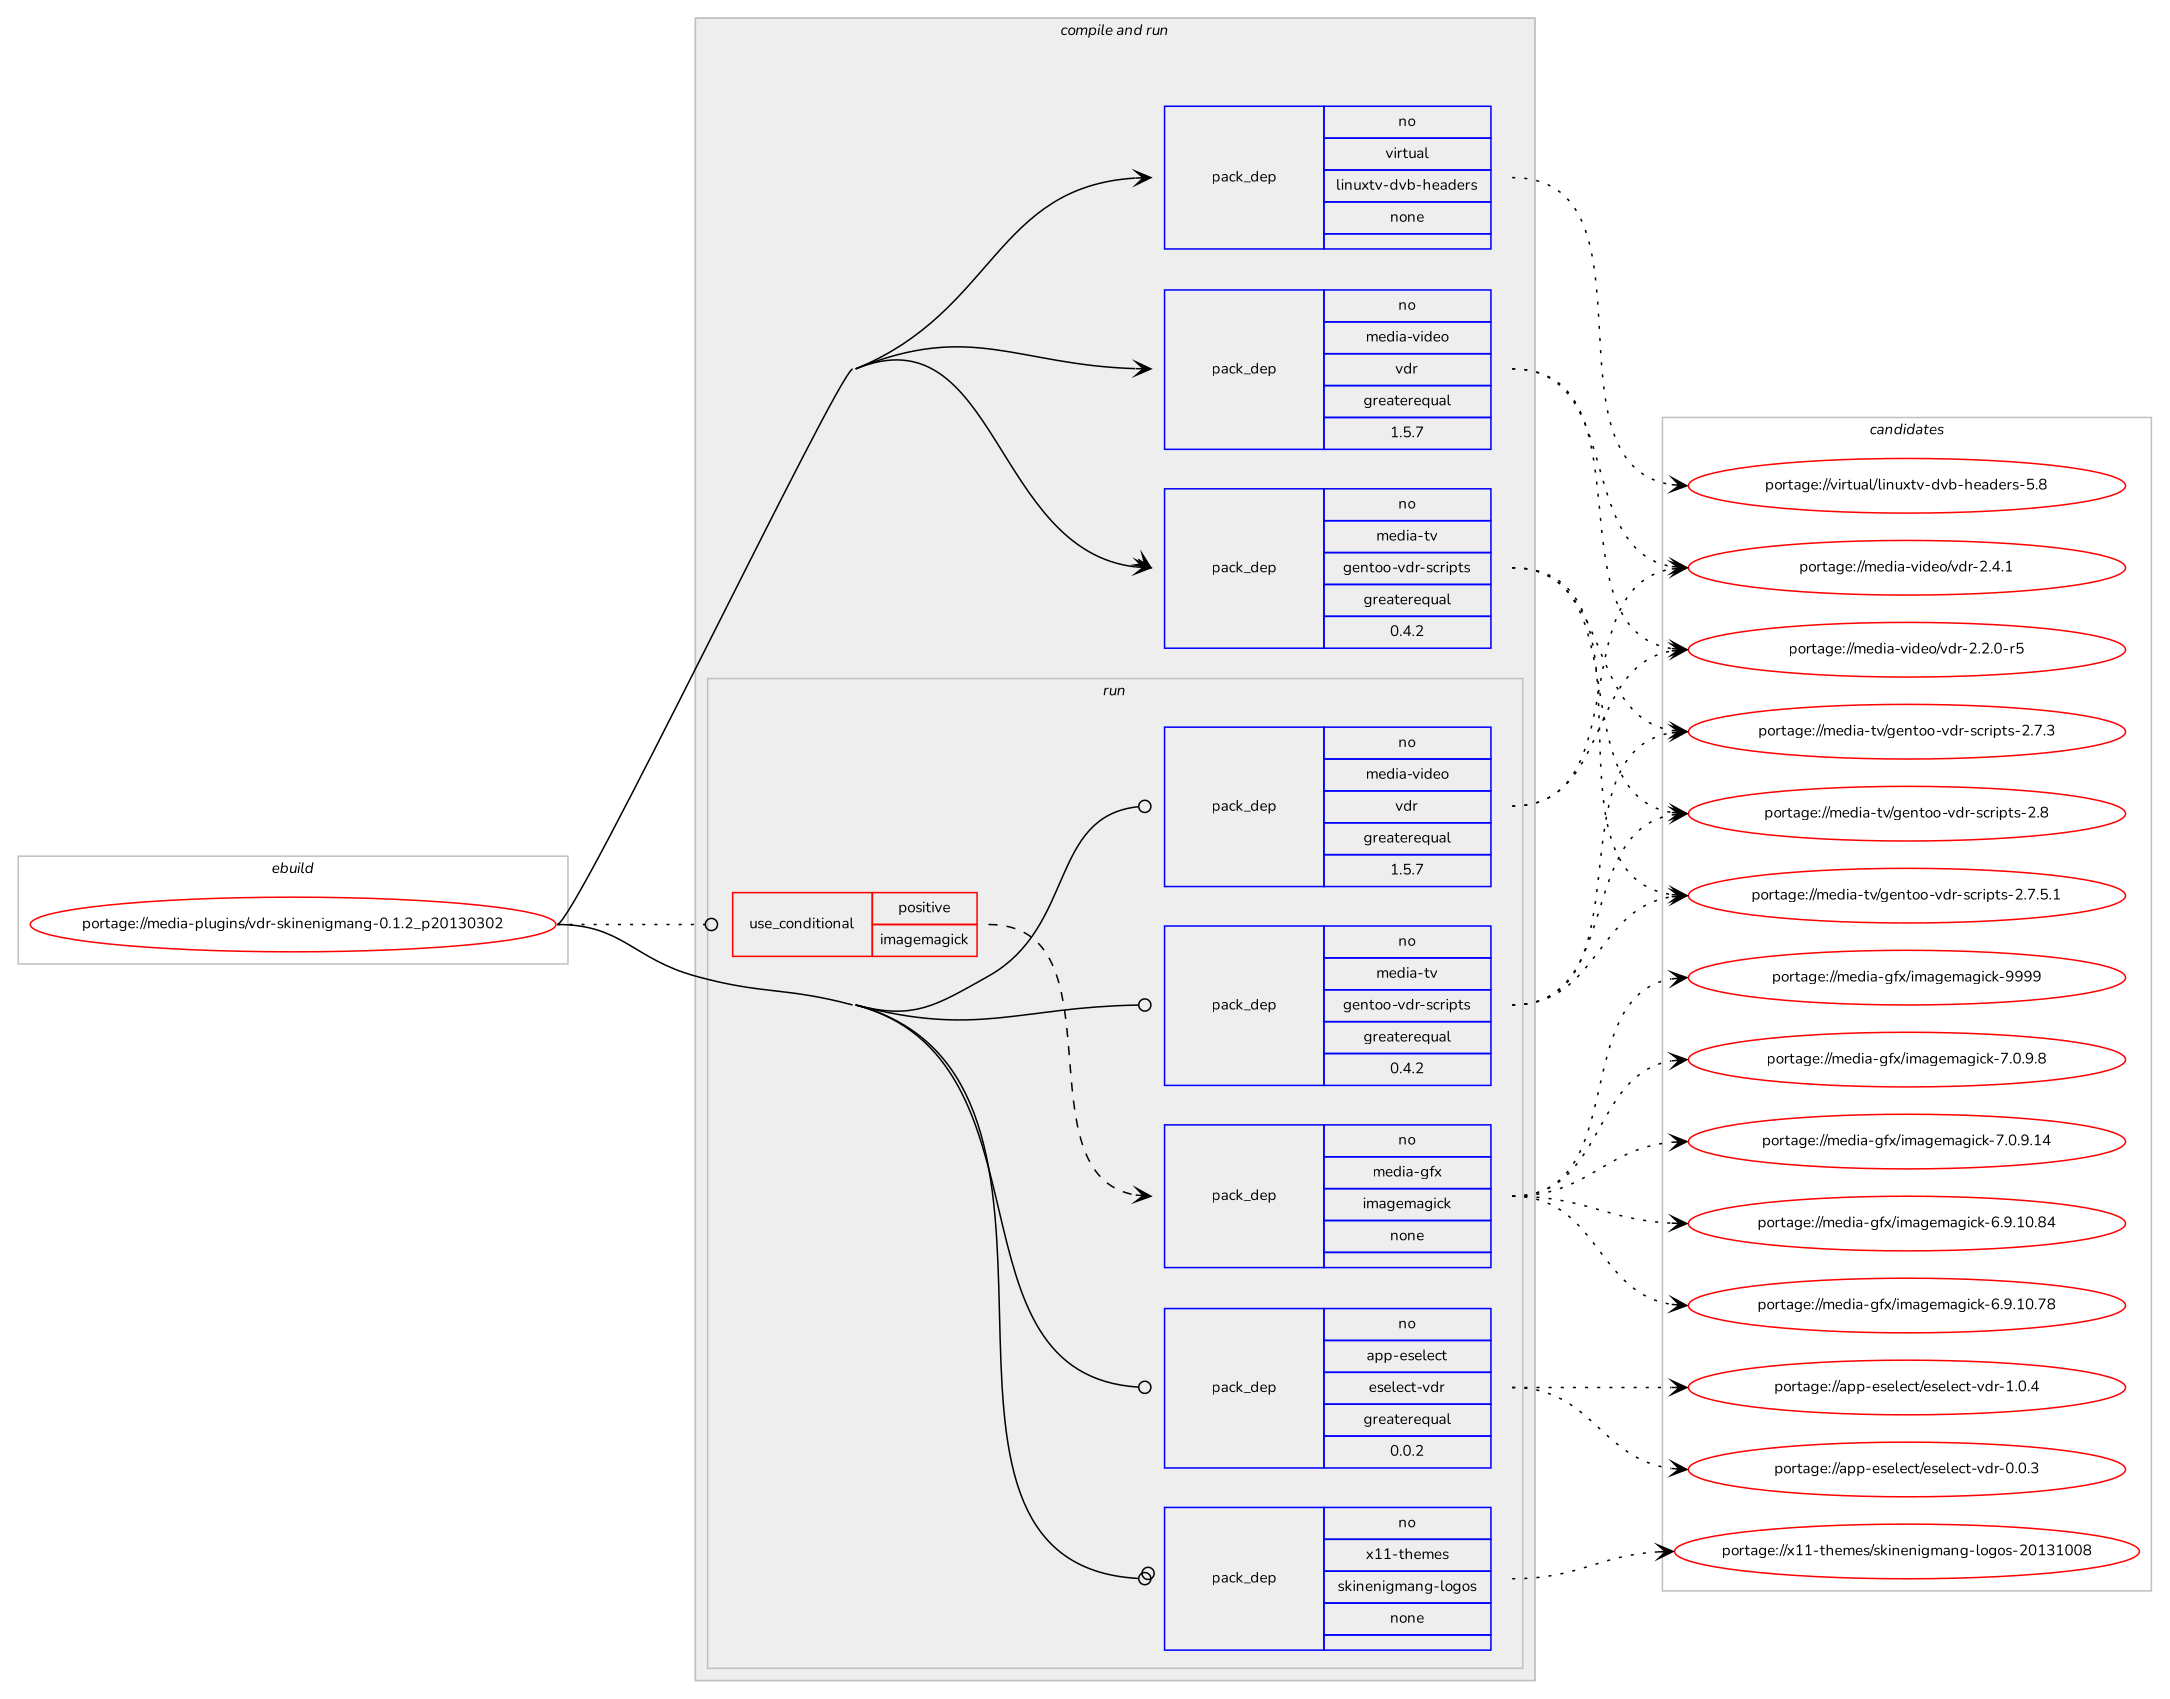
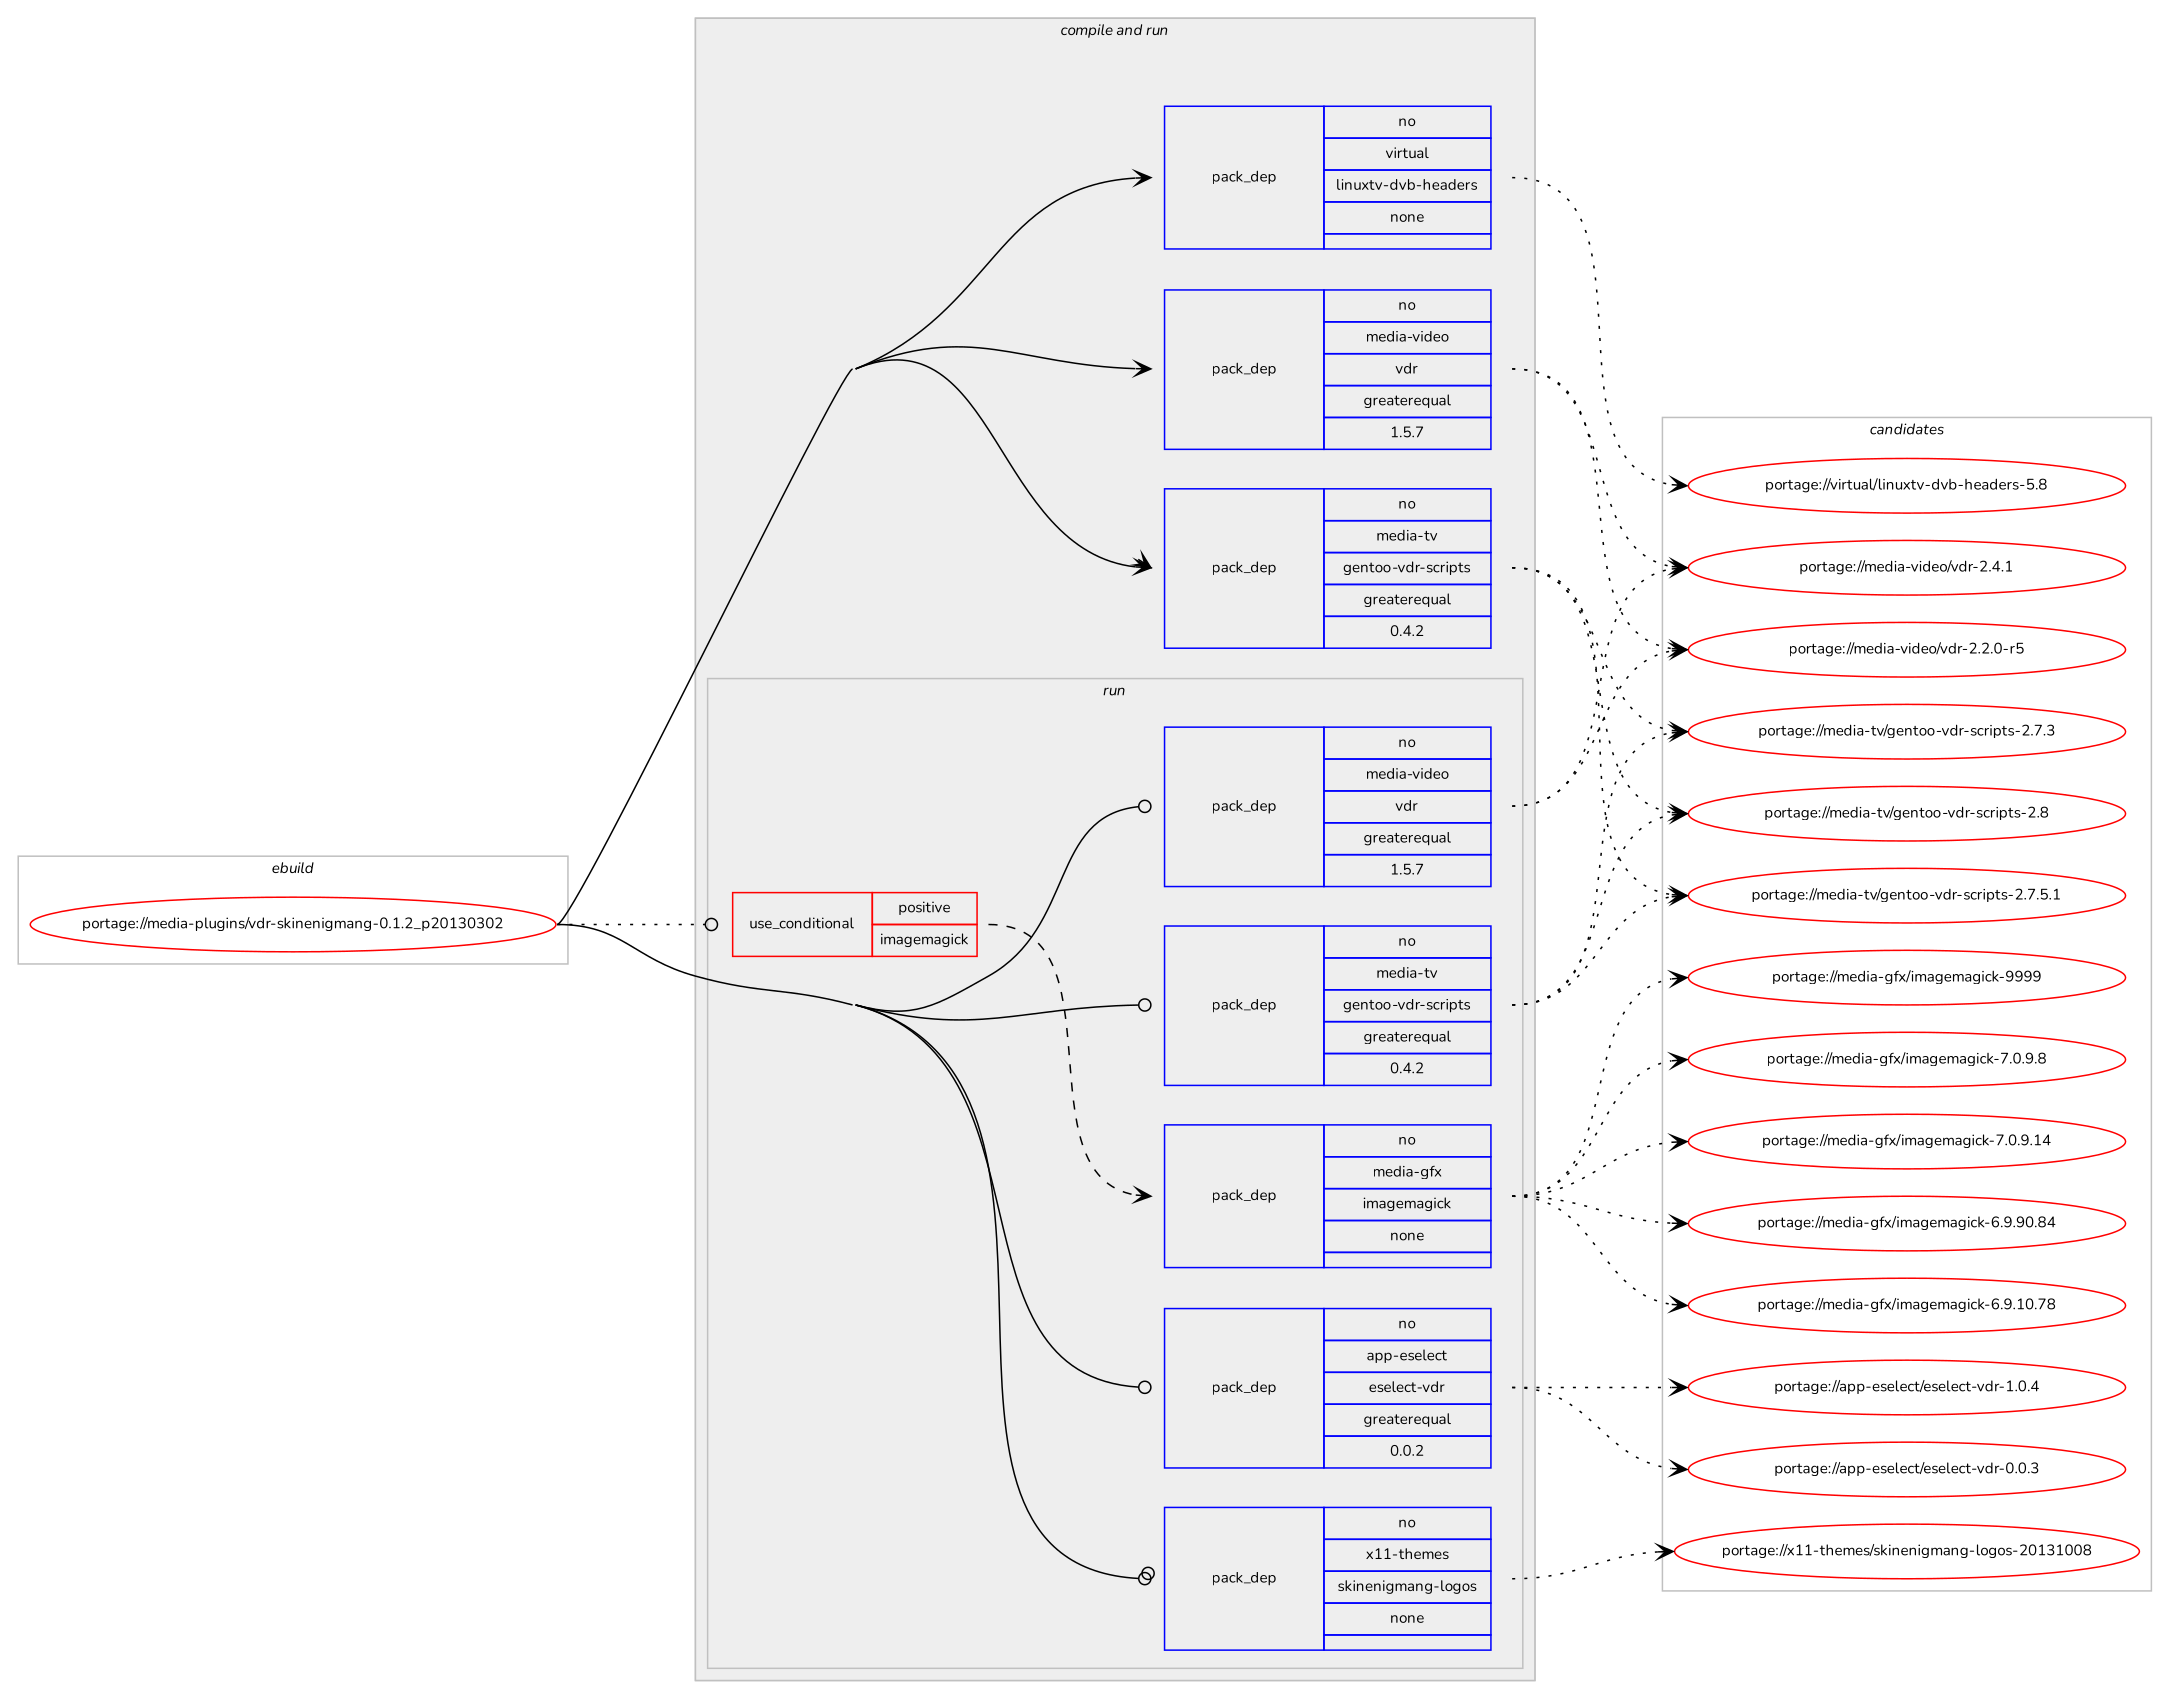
node "portage://media-gfx/imagemagick-6.9.10.84": label "portage://media-gfx/imagemagick-6.9.10.84" -> "portage://media-gfx/imagemagick-6.9.90.84"
